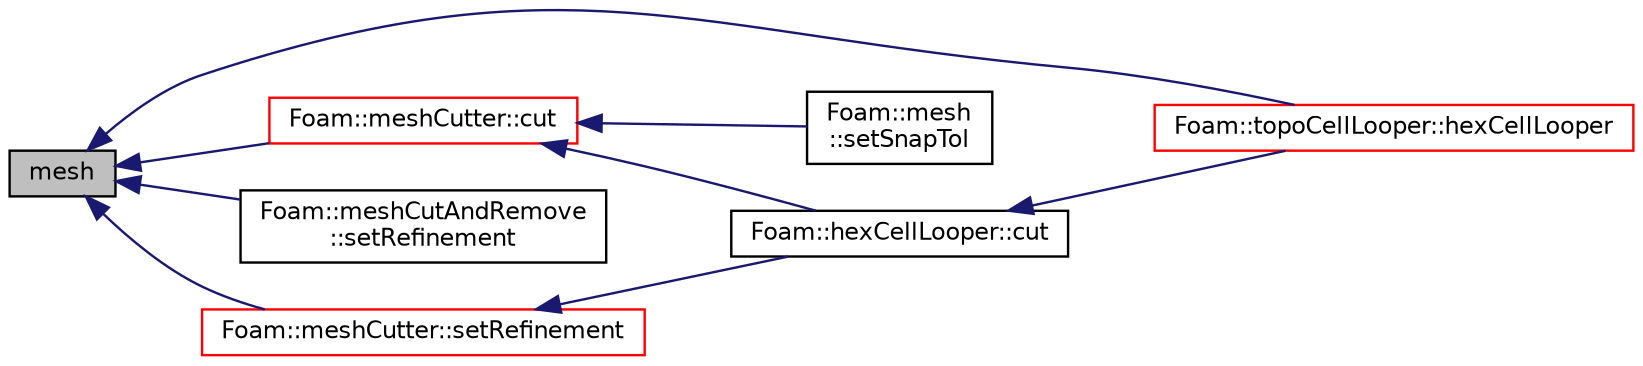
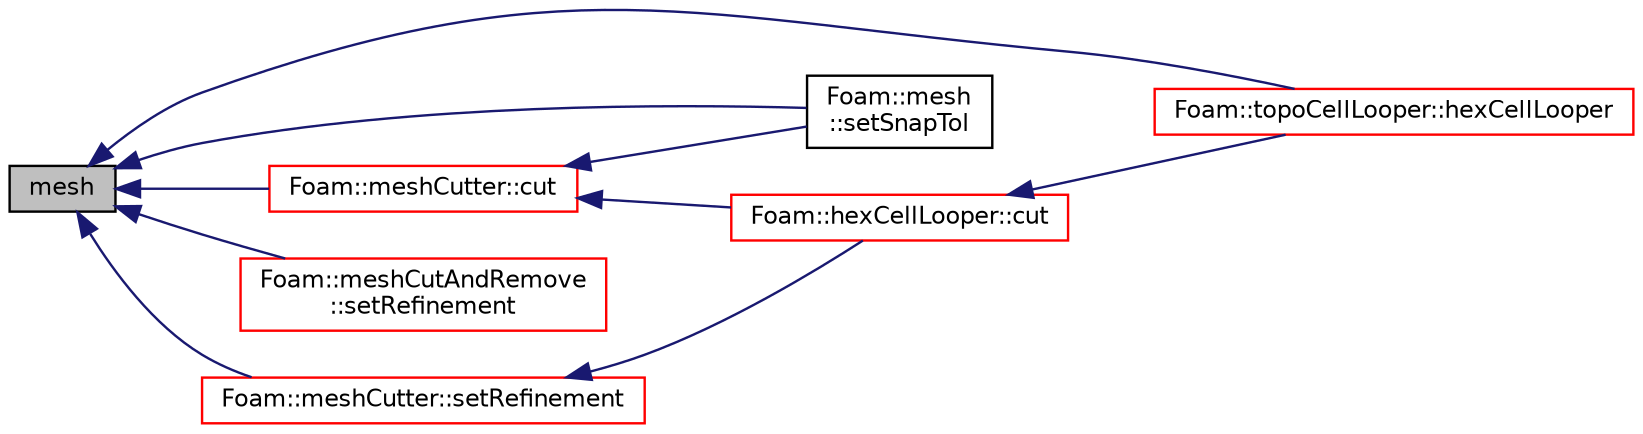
edge "Foam::mesh ::setSnapTol" -> "mesh": added
node "Foam::meshCutAndRemove ::setRefinement": color black -> red
node "Foam::hexCellLooper::cut": color black -> red
